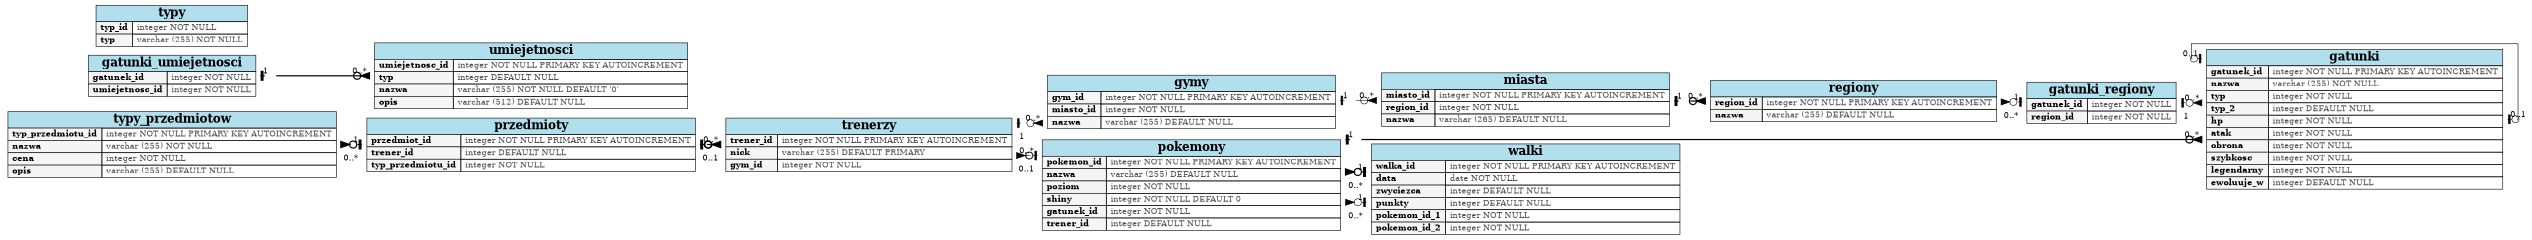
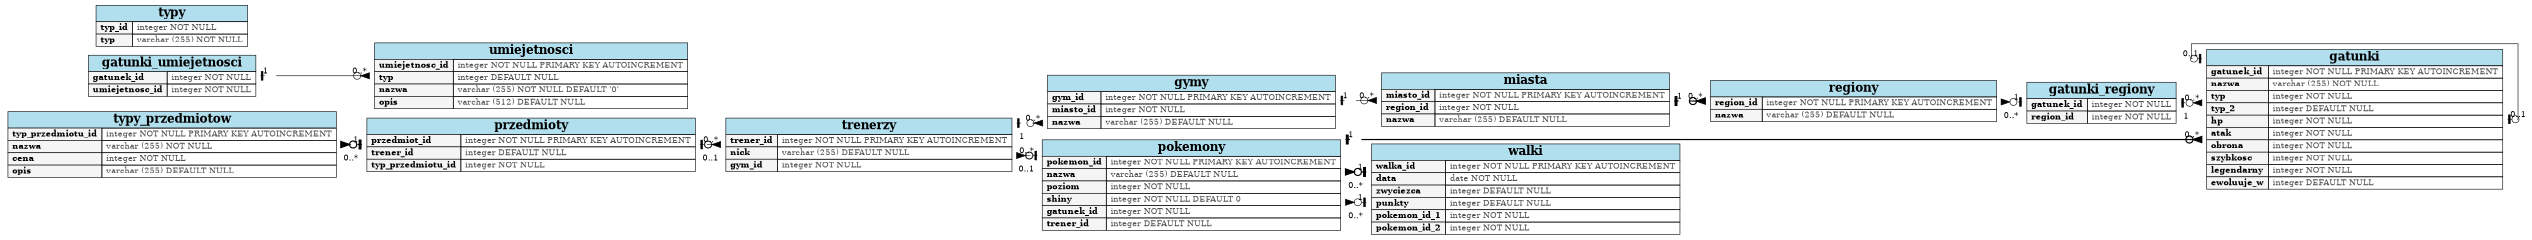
edge "gatunki_umiejetnosci" -- "umiejetnosci": style bold -> solid
node "miasta": text "varchar (265) DEFAULT NULL" -> "varchar (255) DEFAULT NULL"
edge "przedmioty" -- "trenerzy": style bold -> solid
node "trenerzy": text "varchar (255) DEFAULT PRIMARY" -> "varchar (255) DEFAULT NULL"
